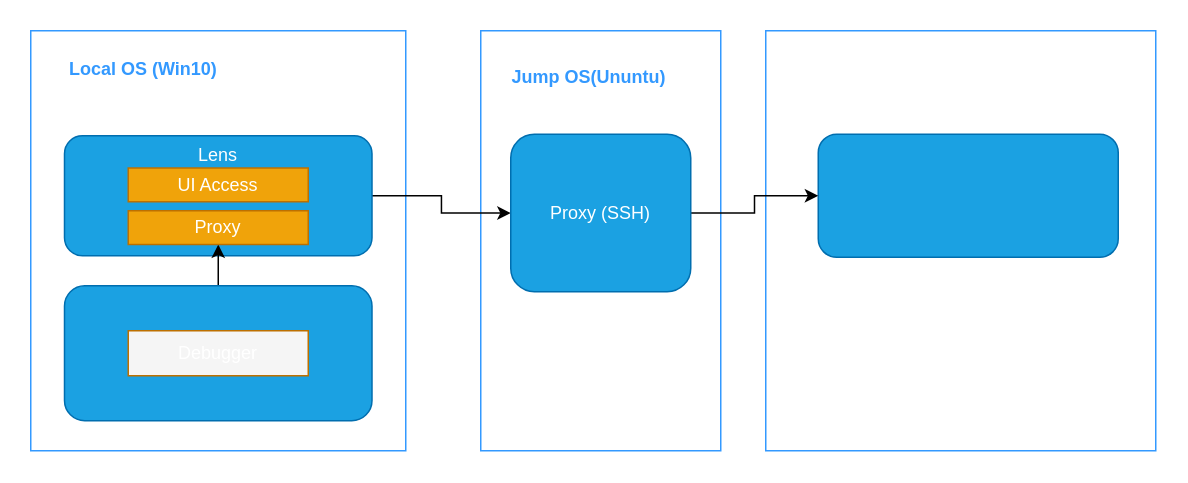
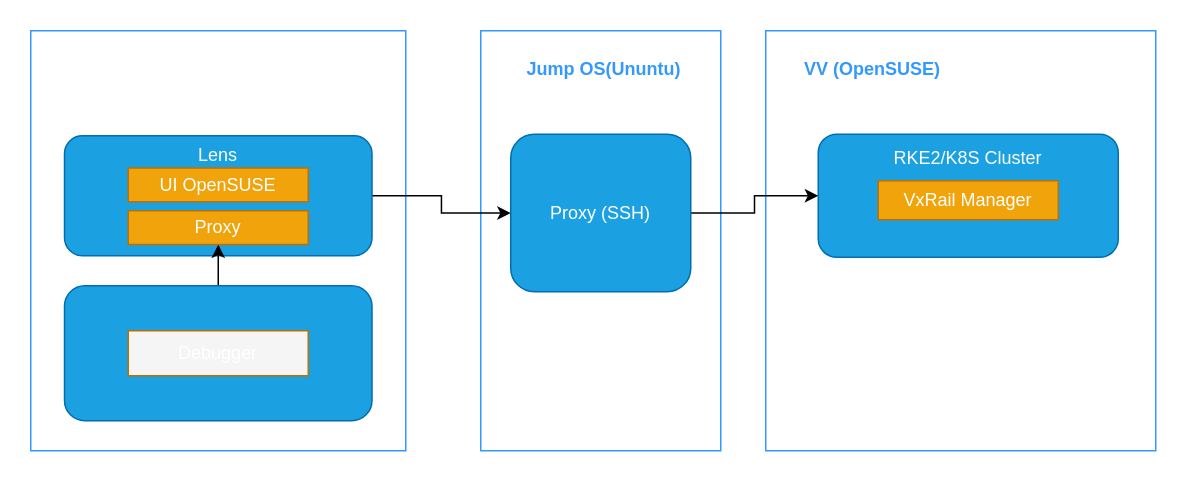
node "Local OS (Win10)": removed
node "VV (OpenSUSE)": added
node "Jump OS(Ununtu)": moved (597, 76) -> (612, 68)
node "RKE2/K8S Cluster": added
node "UI Access": label "UI Access" -> "UI OpenSUSE"
node "VxRail Manager": added
